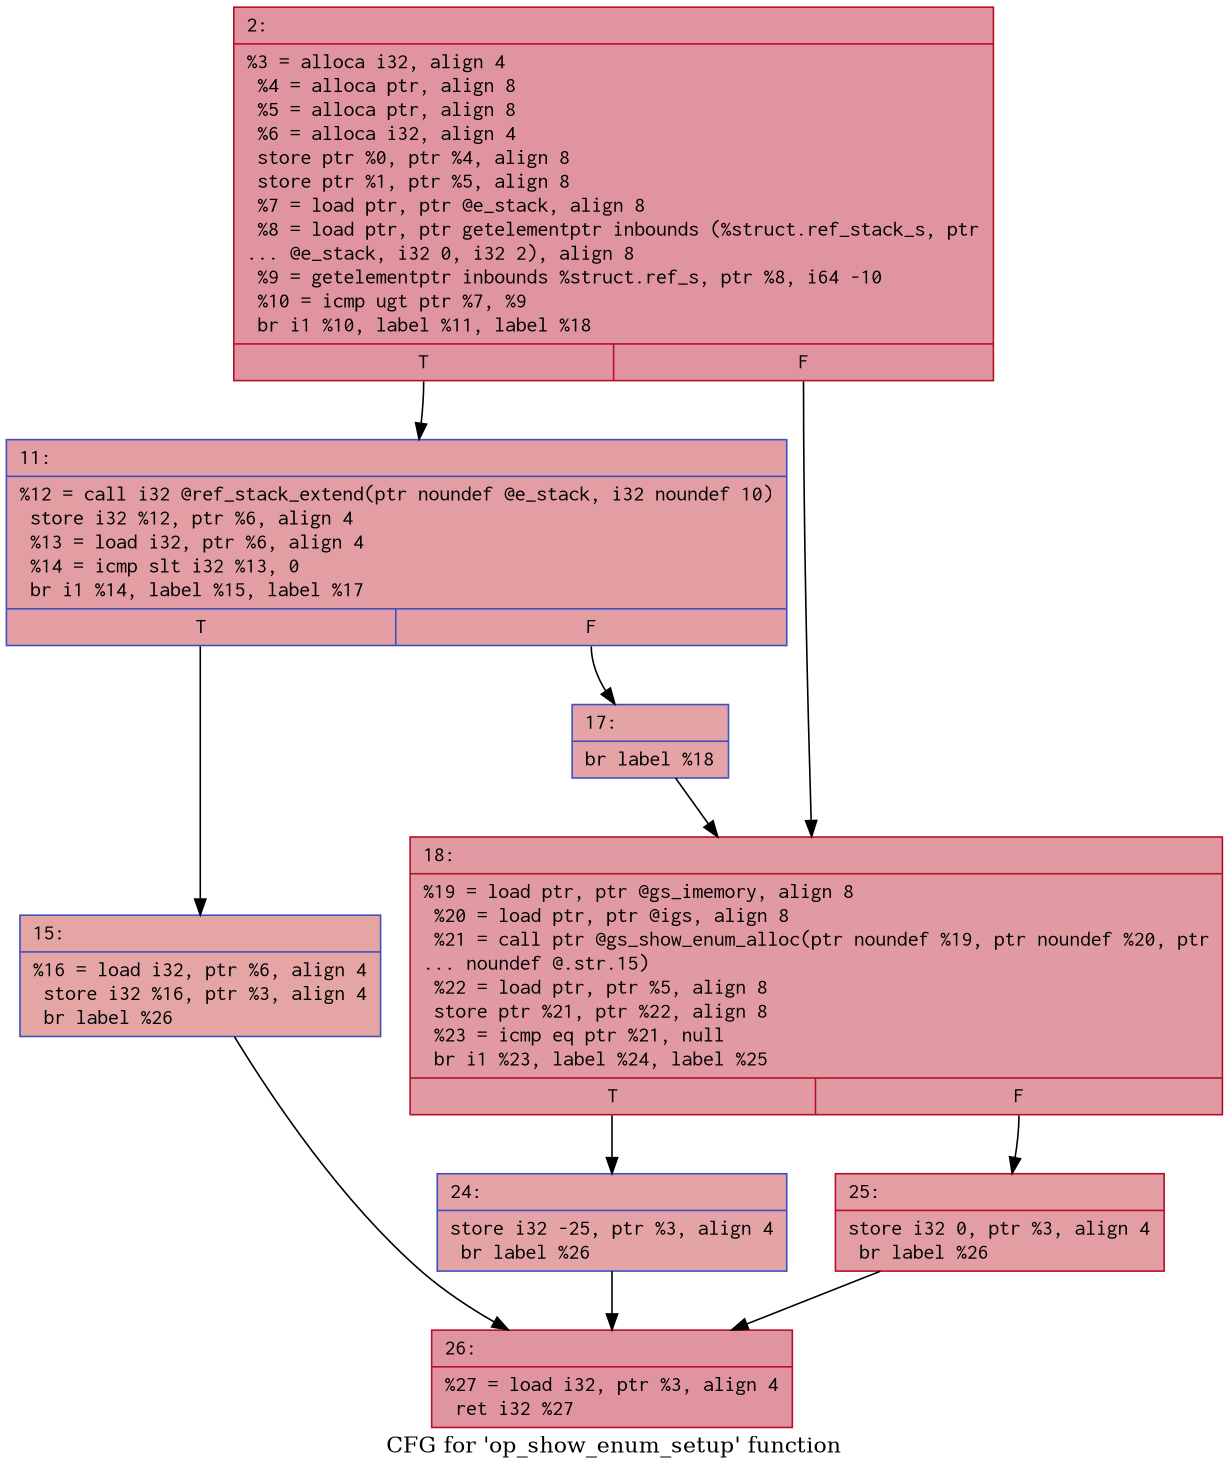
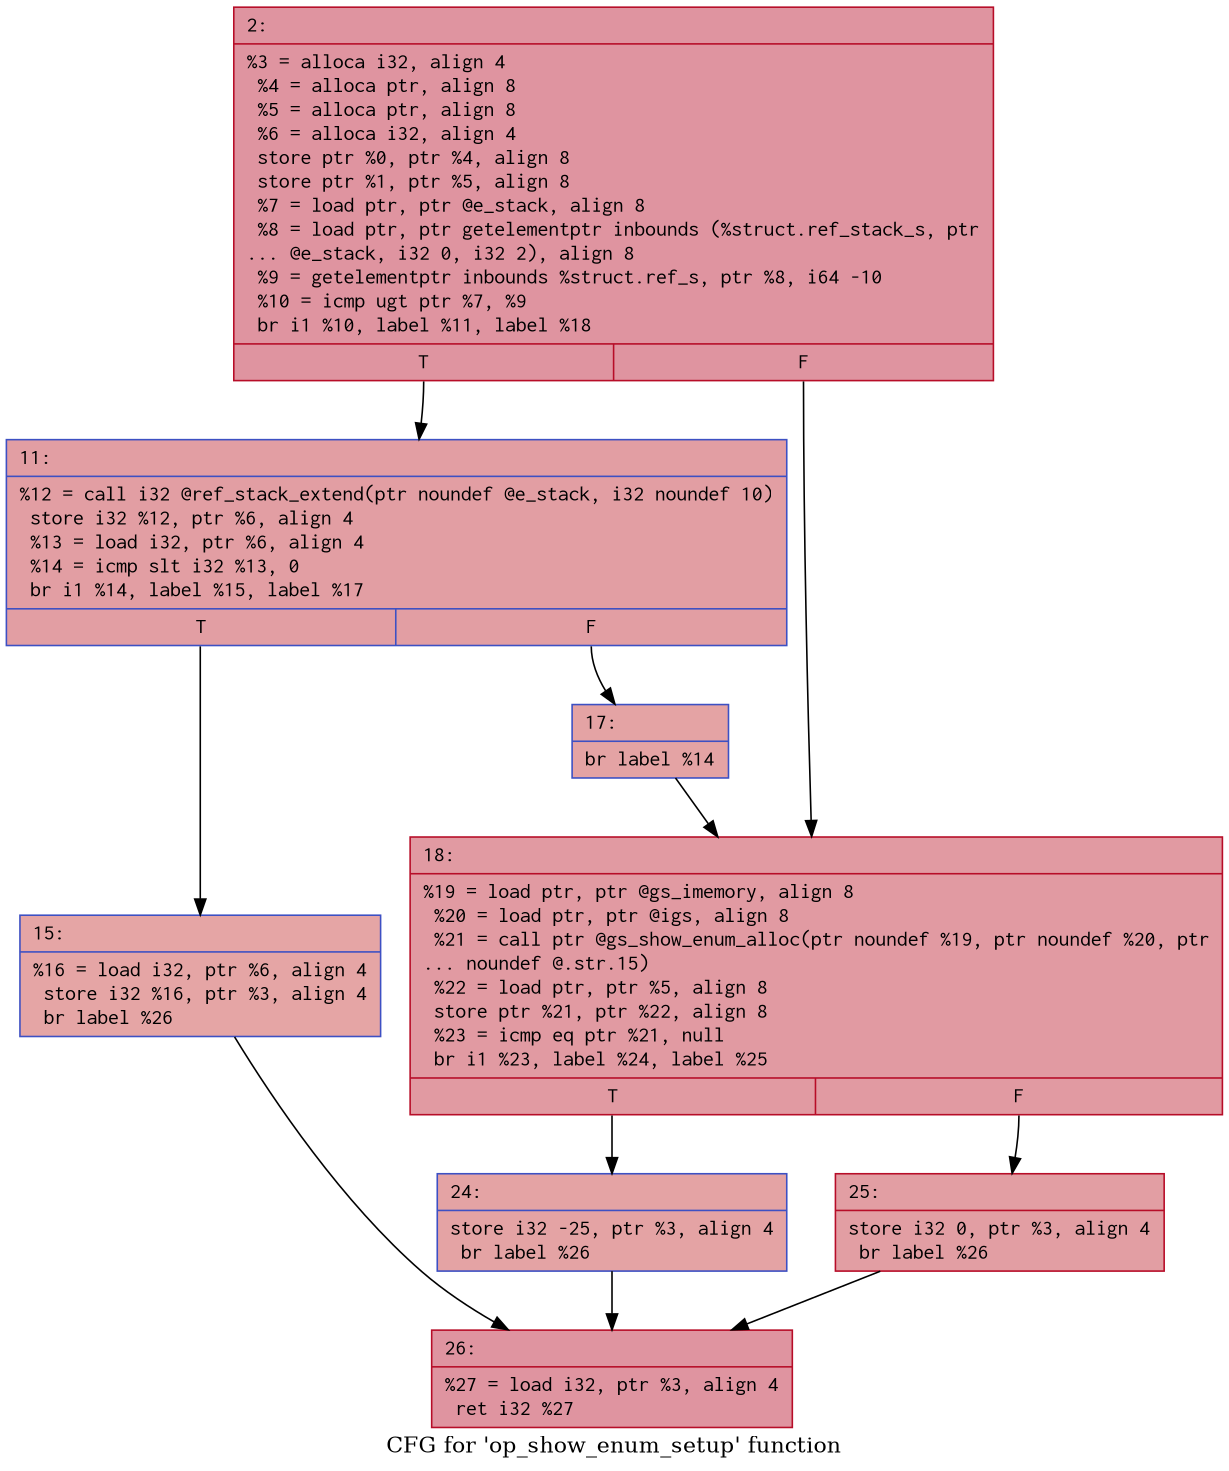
node "17:": text "br label %18" -> "br label %14"
